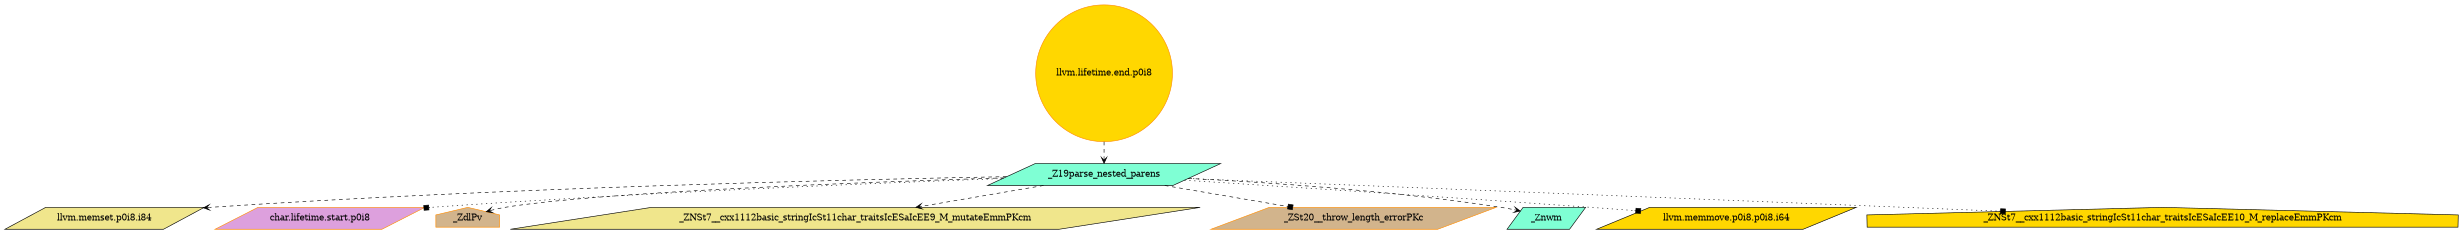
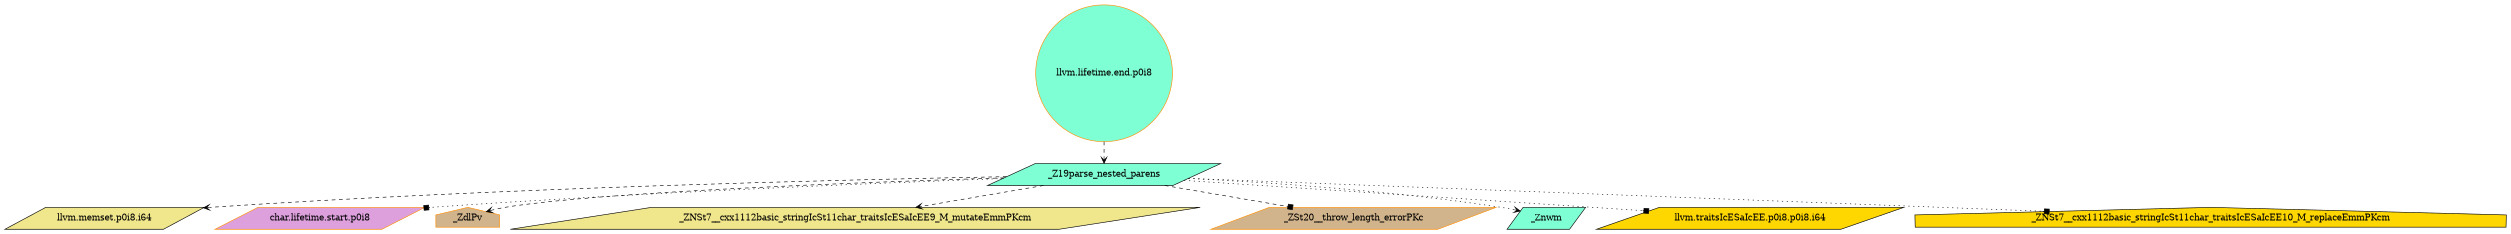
node "llvm.lifetime.end.p0i8": fillcolor gold -> aquamarine
edge "_Z19parse_nested_parens" -> "_Znwm": style dashed -> dotted
node "llvm.memset.p0i8.i84": label "llvm.memset.p0i8.i84" -> "llvm.memset.p0i8.i64"
node "llvm.memmove.p0i8.p0i8.i64": label "llvm.memmove.p0i8.p0i8.i64" -> "llvm.traitsIcESaIcEE.p0i8.p0i8.i64"
